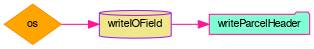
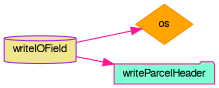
edge "os" -> "writeIOField": reversed
